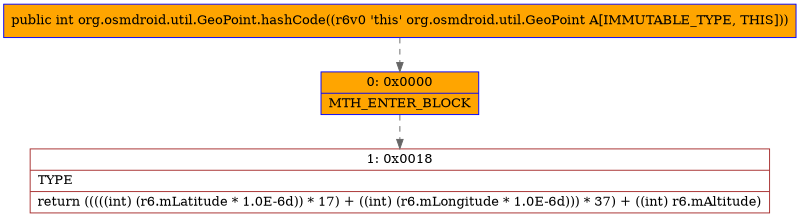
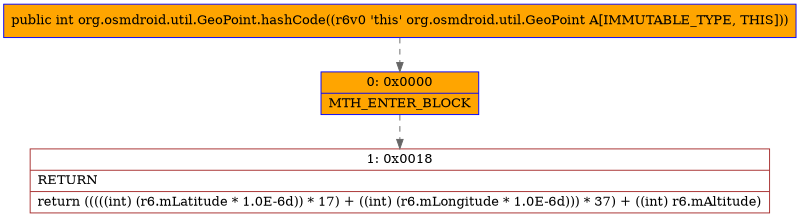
node "1: 0x0018": text "TYPE" -> "RETURN"
